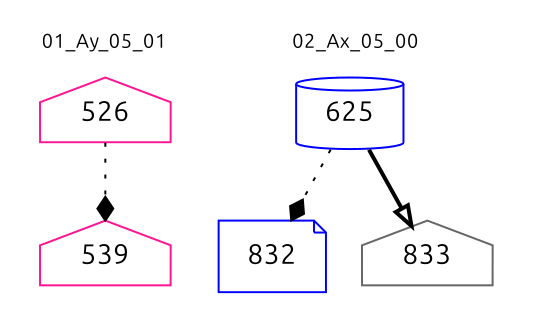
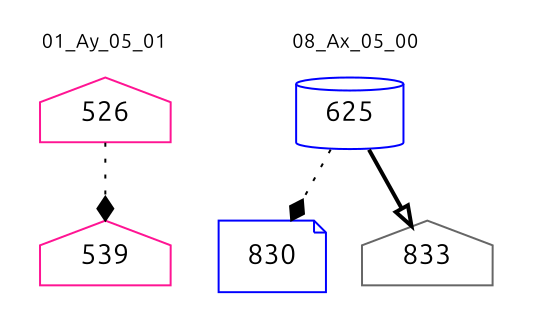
cluster "02_Ax_05_00": label "02_Ax_05_00" -> "08_Ax_05_00"
node "832": label "832" -> "830"
